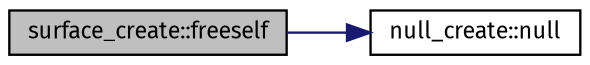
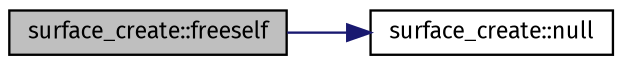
node "null_create::null": label "null_create::null" -> "surface_create::null"
